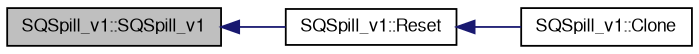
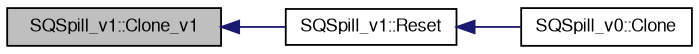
node "SQSpill_v1::SQSpill_v1": label "SQSpill_v1::SQSpill_v1" -> "SQSpill_v1::Clone_v1"
node "SQSpill_v1::Clone": label "SQSpill_v1::Clone" -> "SQSpill_v0::Clone"
